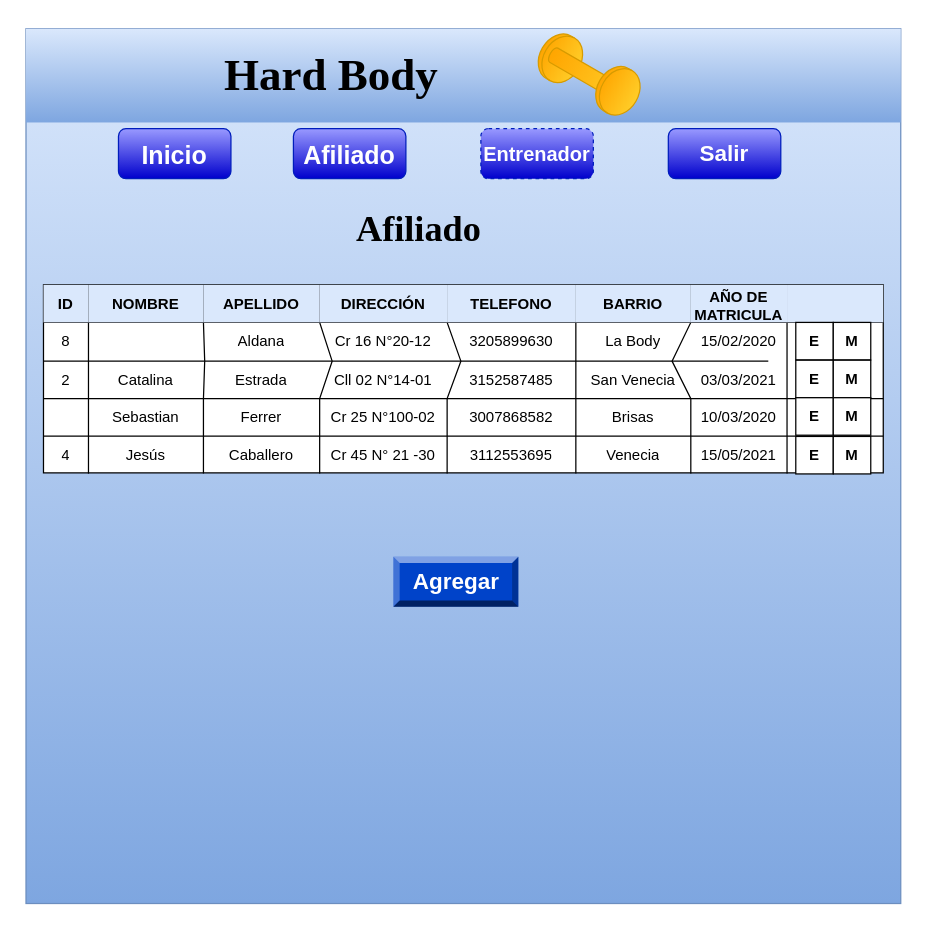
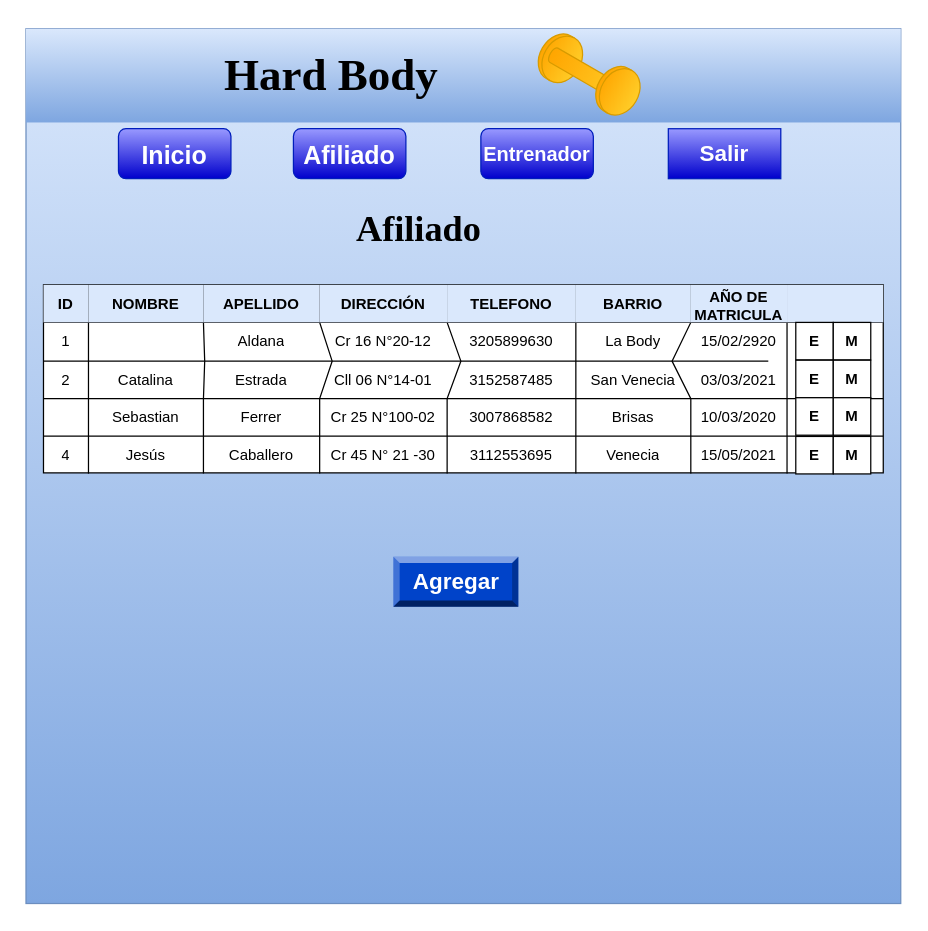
node "Entrenador": style dashed -> solid
node "Salir": shape rounded rectangle -> rectangle
node "8": label "8" -> "1"
node "15/02/2020": label "15/02/2020" -> "15/02/2920"
node "Cll 02 N°14-01": label "Cll 02 N°14-01" -> "Cll 06 N°14-01"
